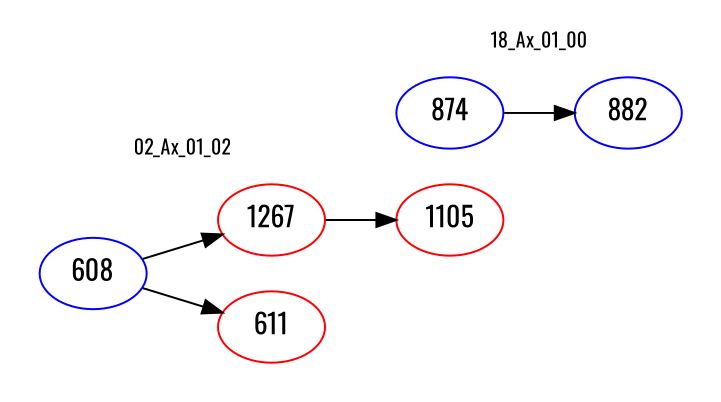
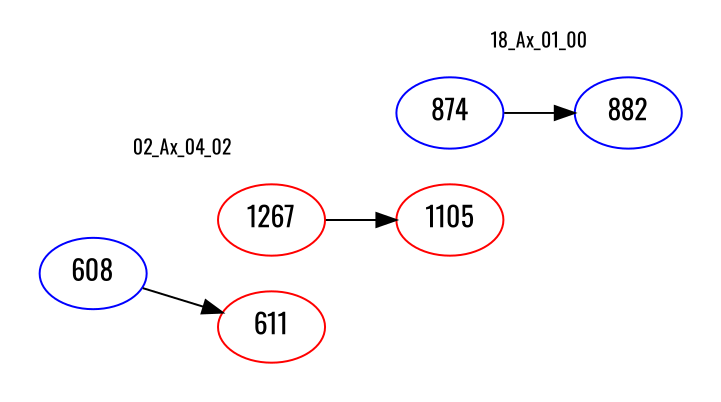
cluster "02_Ax_01_02": label "02_Ax_01_02" -> "02_Ax_04_02"
edge "608" -> "1267": removed
